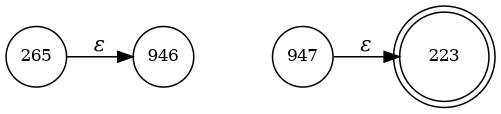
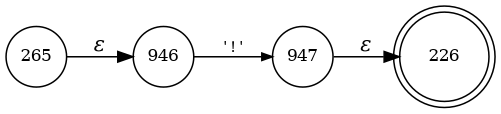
edge "946" -> "947": added, label "'!'"
node "223": label "223" -> "226"
